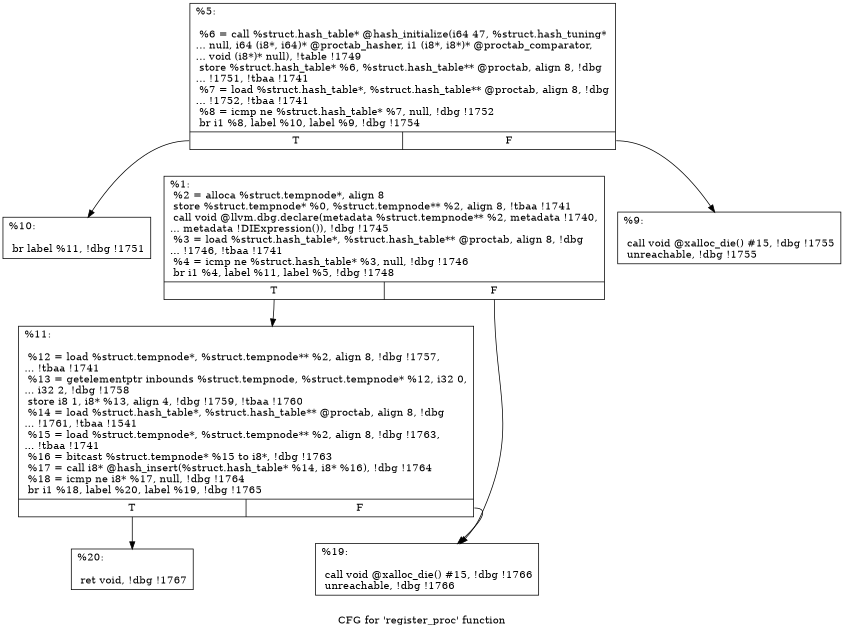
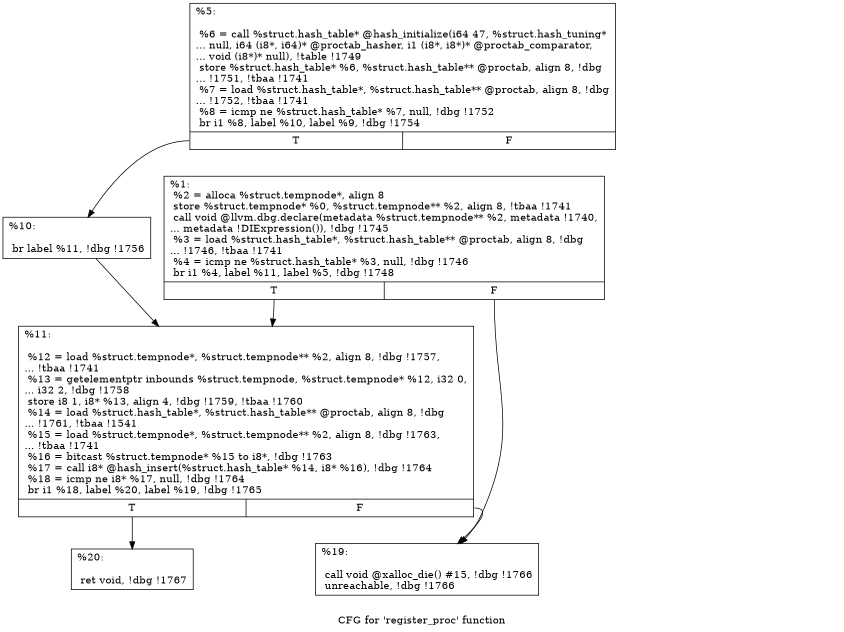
node "%9:": removed
node "%10:": text "br label %11, !dbg !1751" -> "br label %11, !dbg !1756"
edge "%10:" -> "%11:": added
